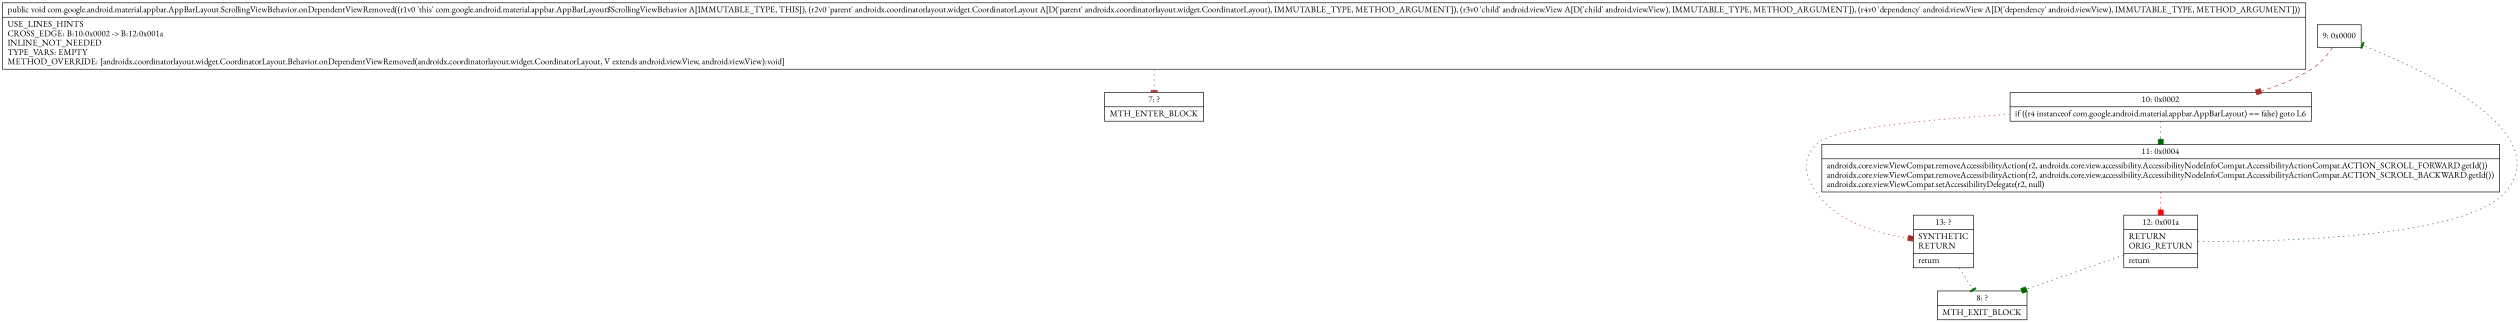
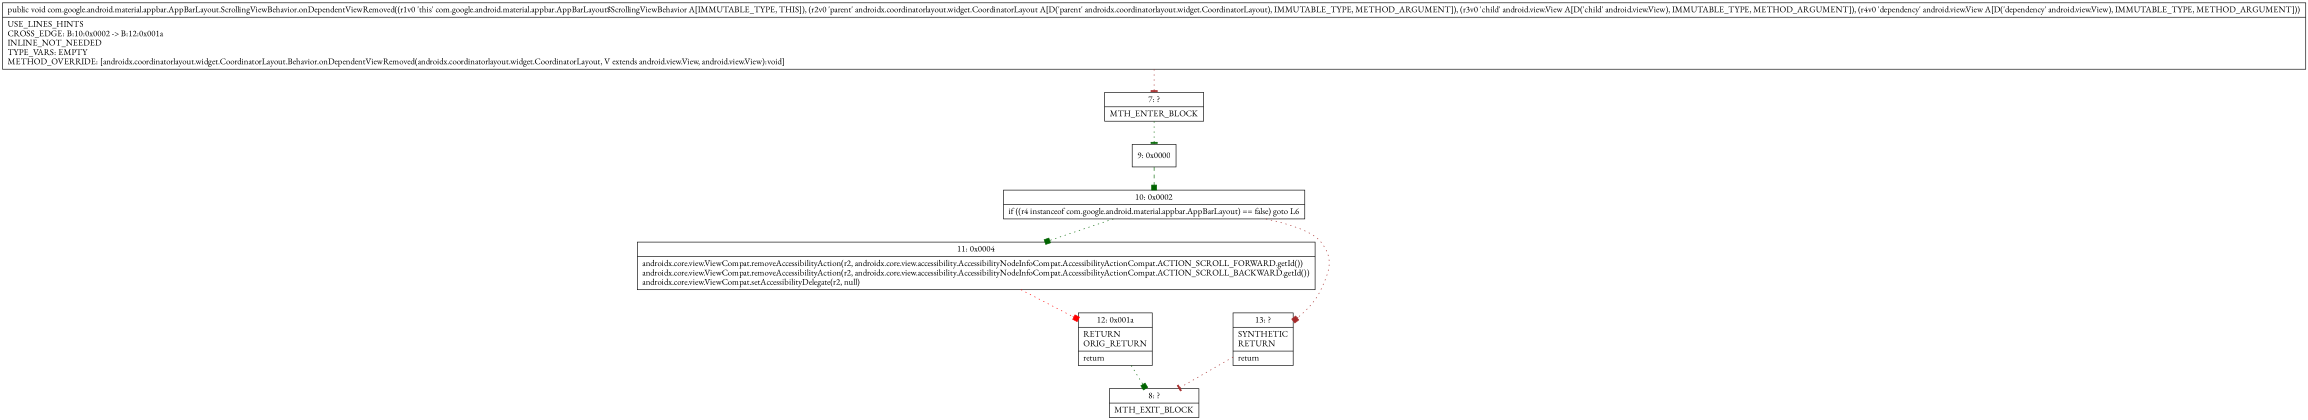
edge "9: 0x0000" -> "10: 0x0002": color brown -> darkgreen
edge "12: 0x001a" -> "9: 0x0000": now "7: ?" -> "9: 0x0000"
edge "13: ?" -> "8: ?": color darkgreen -> brown
